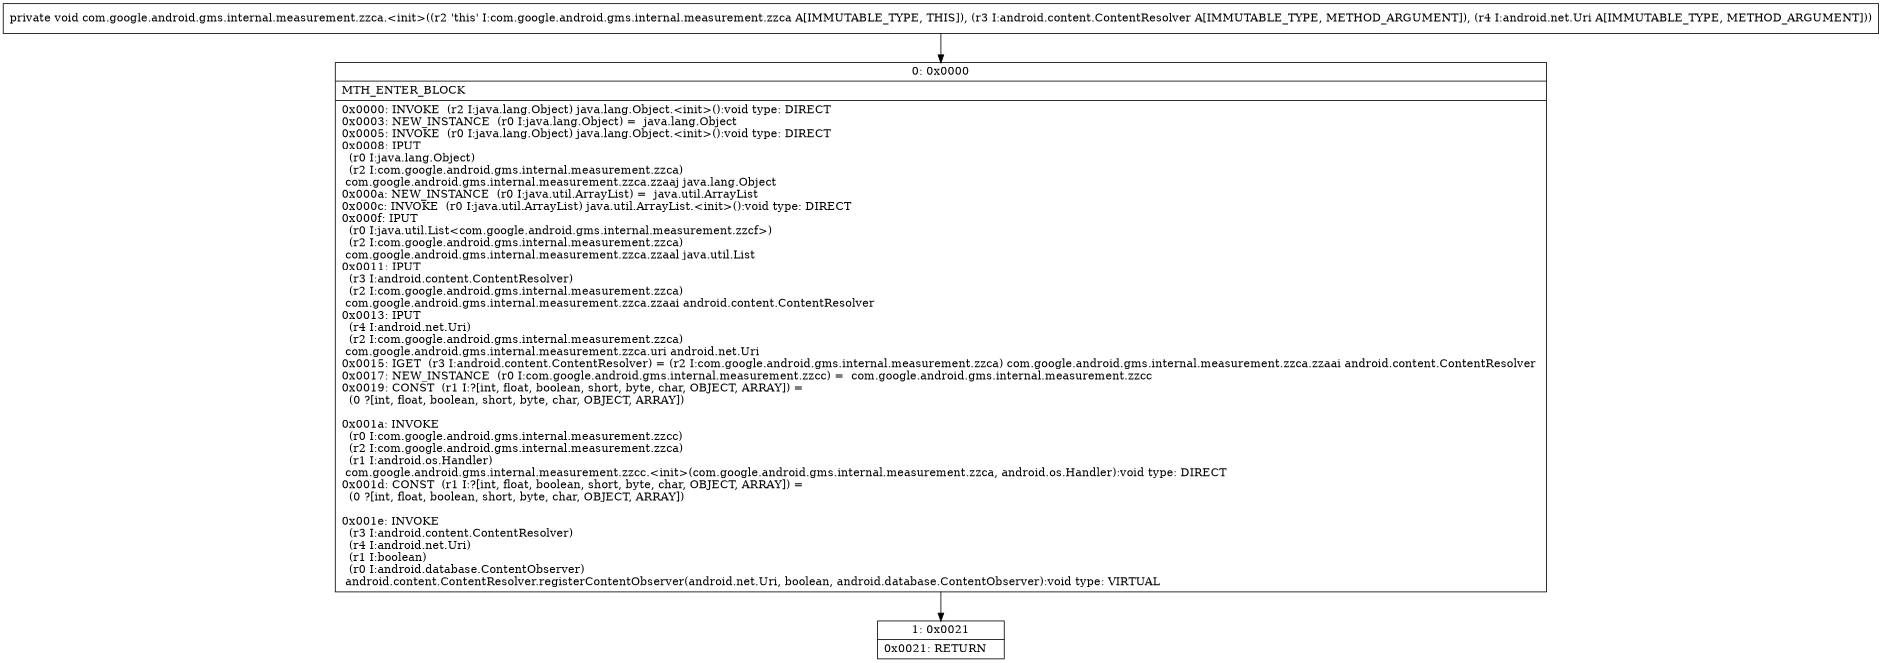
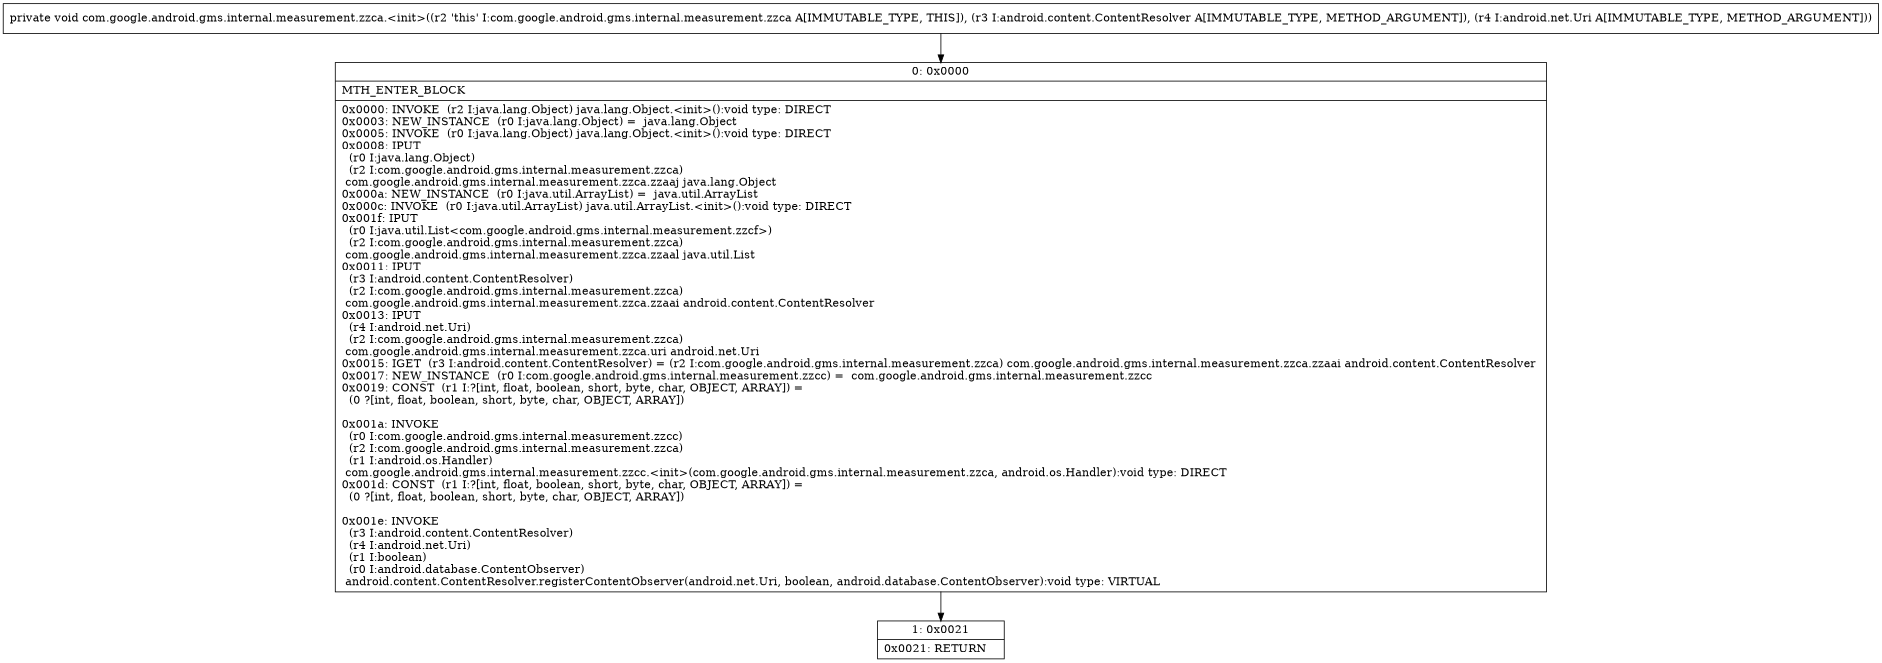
node "0: 0x0000": text "0x000f: IPUT" -> "0x001f: IPUT"
